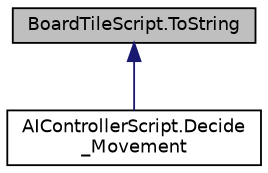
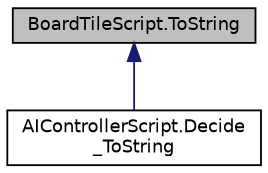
node "AIControllerScript.Decide _Movement": label "AIControllerScript.Decide _Movement" -> "AIControllerScript.Decide _ToString"
